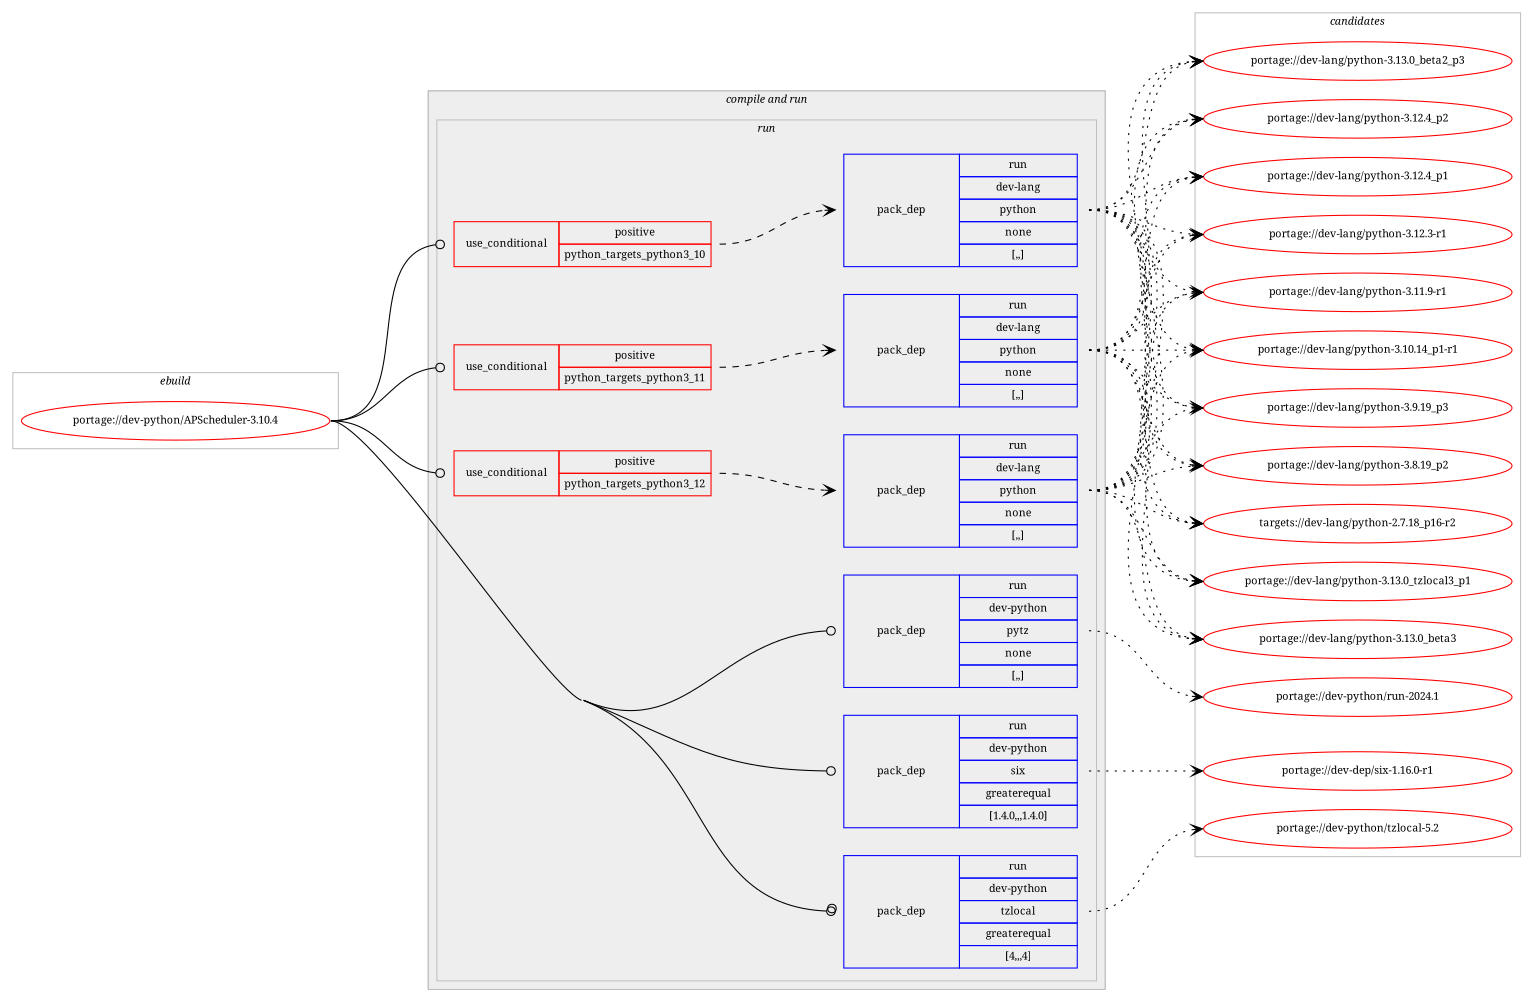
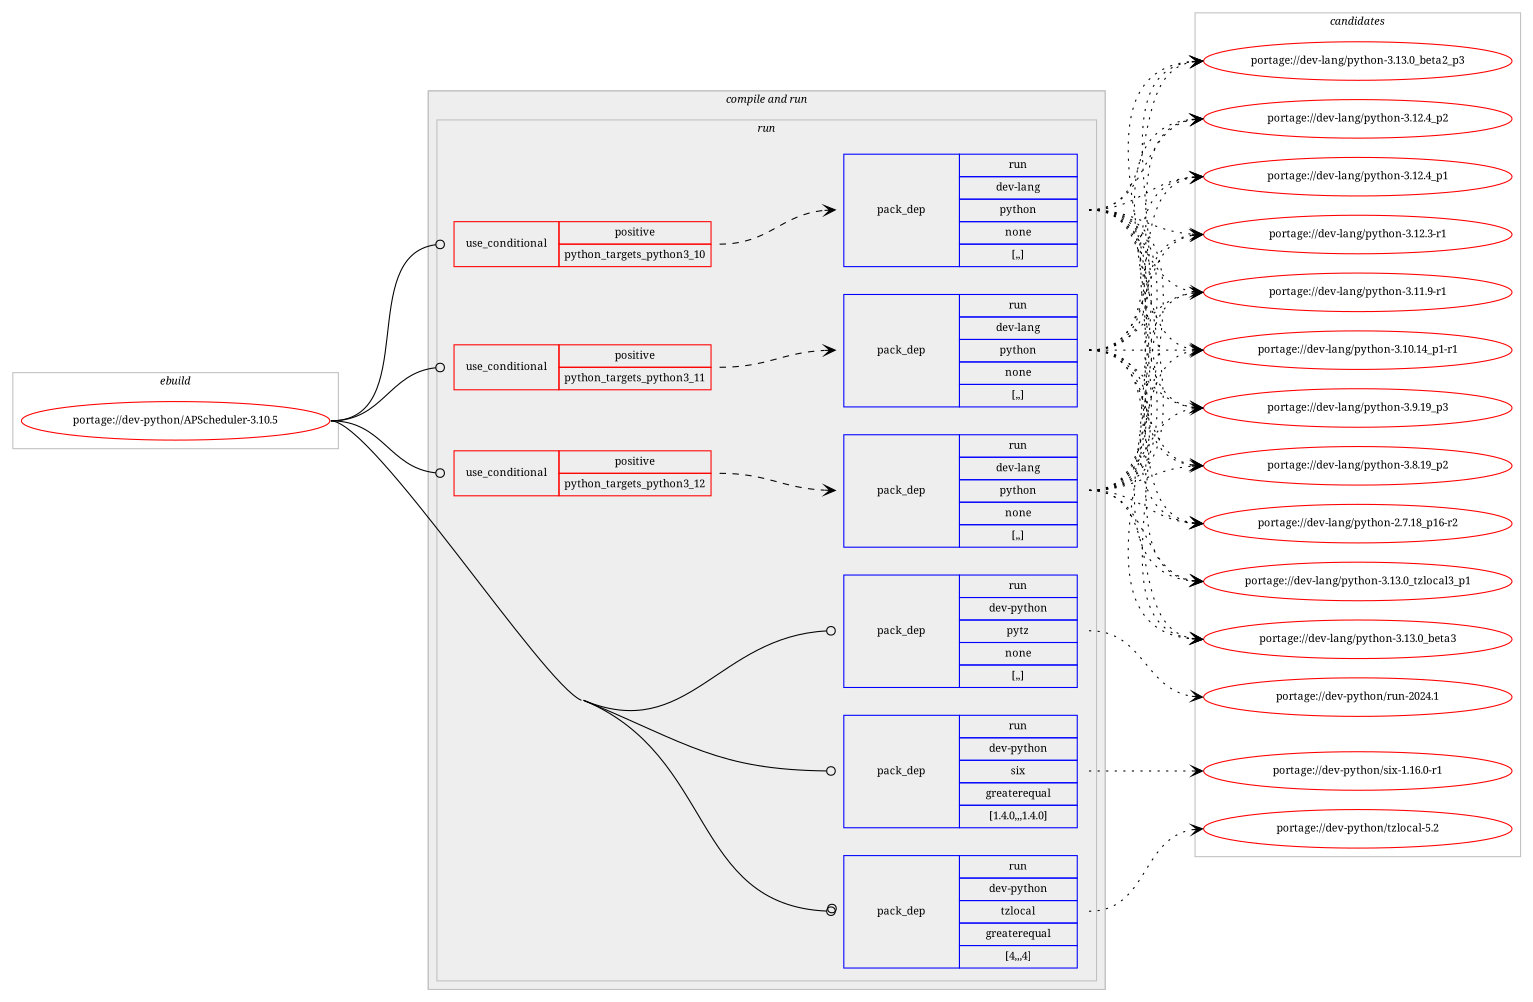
node "portage://dev-python/APScheduler-3.10.4": label "portage://dev-python/APScheduler-3.10.4" -> "portage://dev-python/APScheduler-3.10.5"
node "targets://dev-lang/python-2.7.18_p16-r2": label "targets://dev-lang/python-2.7.18_p16-r2" -> "portage://dev-lang/python-2.7.18_p16-r2"
node "portage://dev-dep/six-1.16.0-r1": label "portage://dev-dep/six-1.16.0-r1" -> "portage://dev-python/six-1.16.0-r1"
